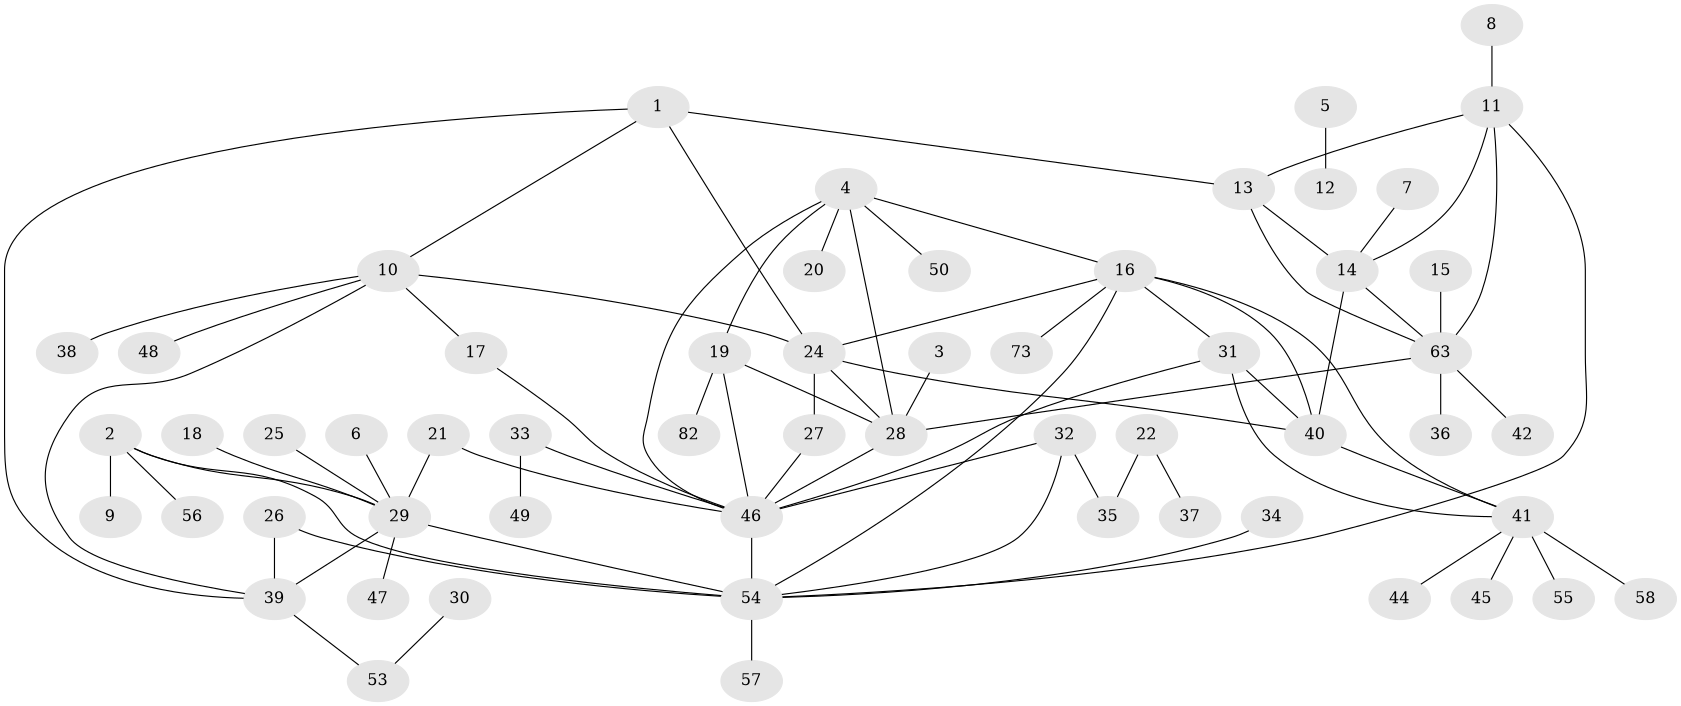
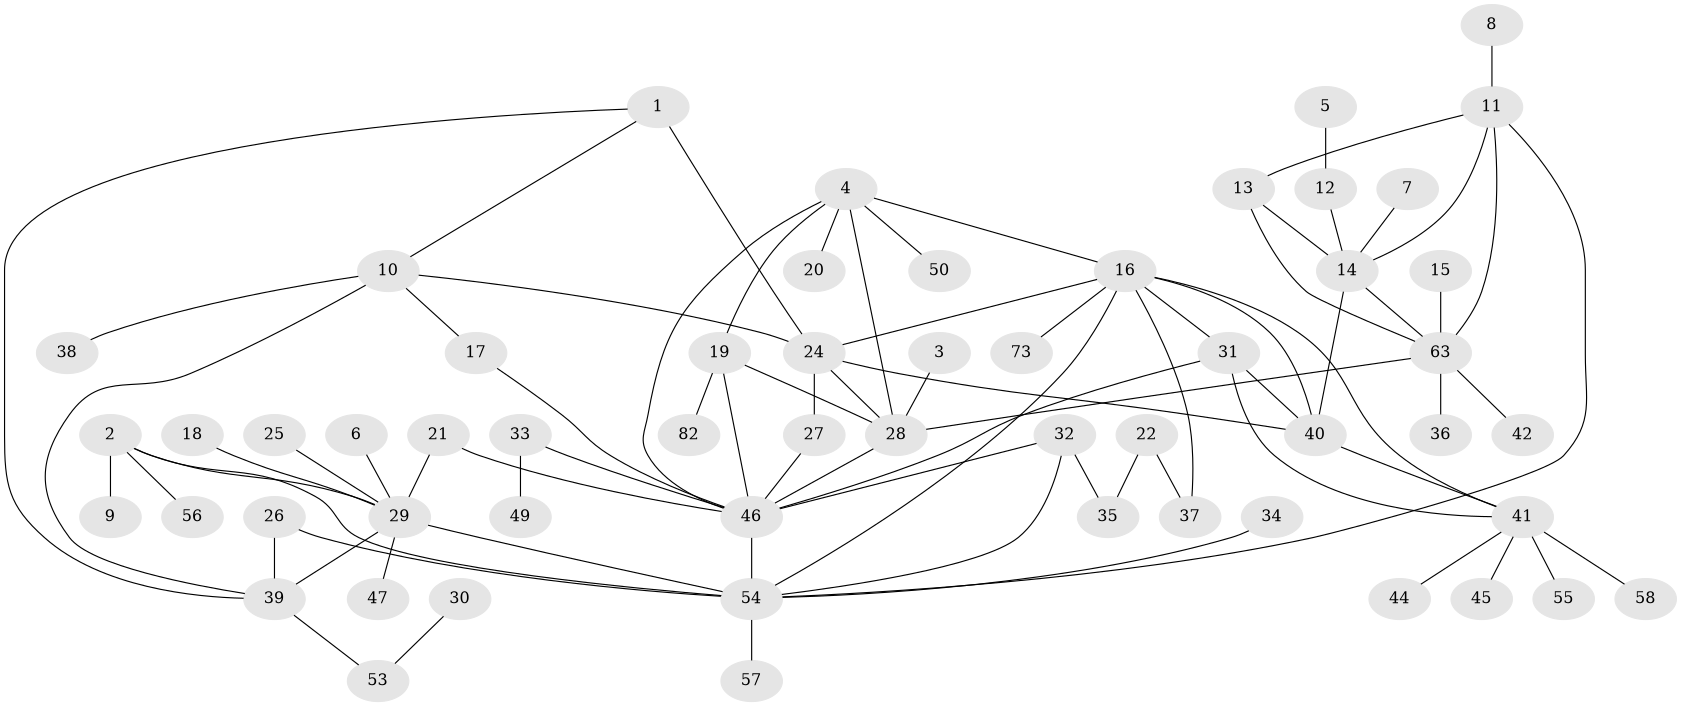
edge "1" -- "13": removed
edge "12" -- "14": added
node "48": removed
edge "16" -- "37": added
